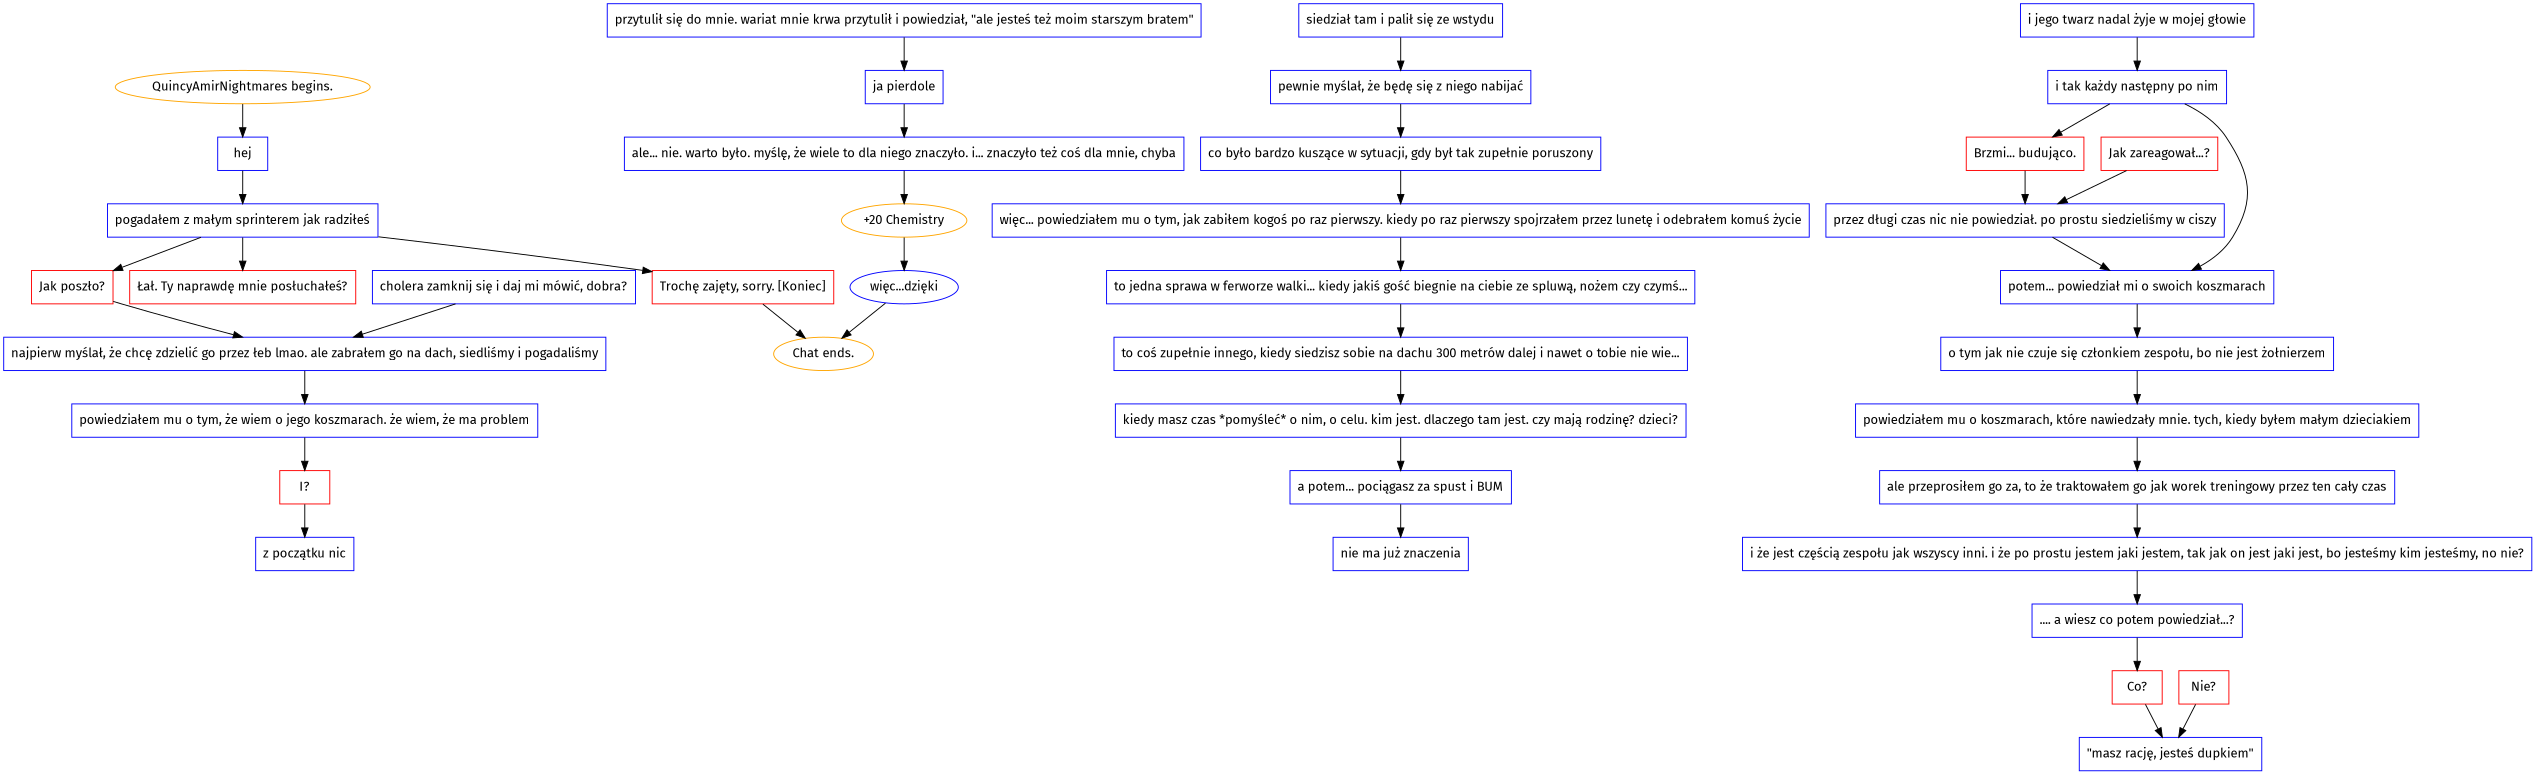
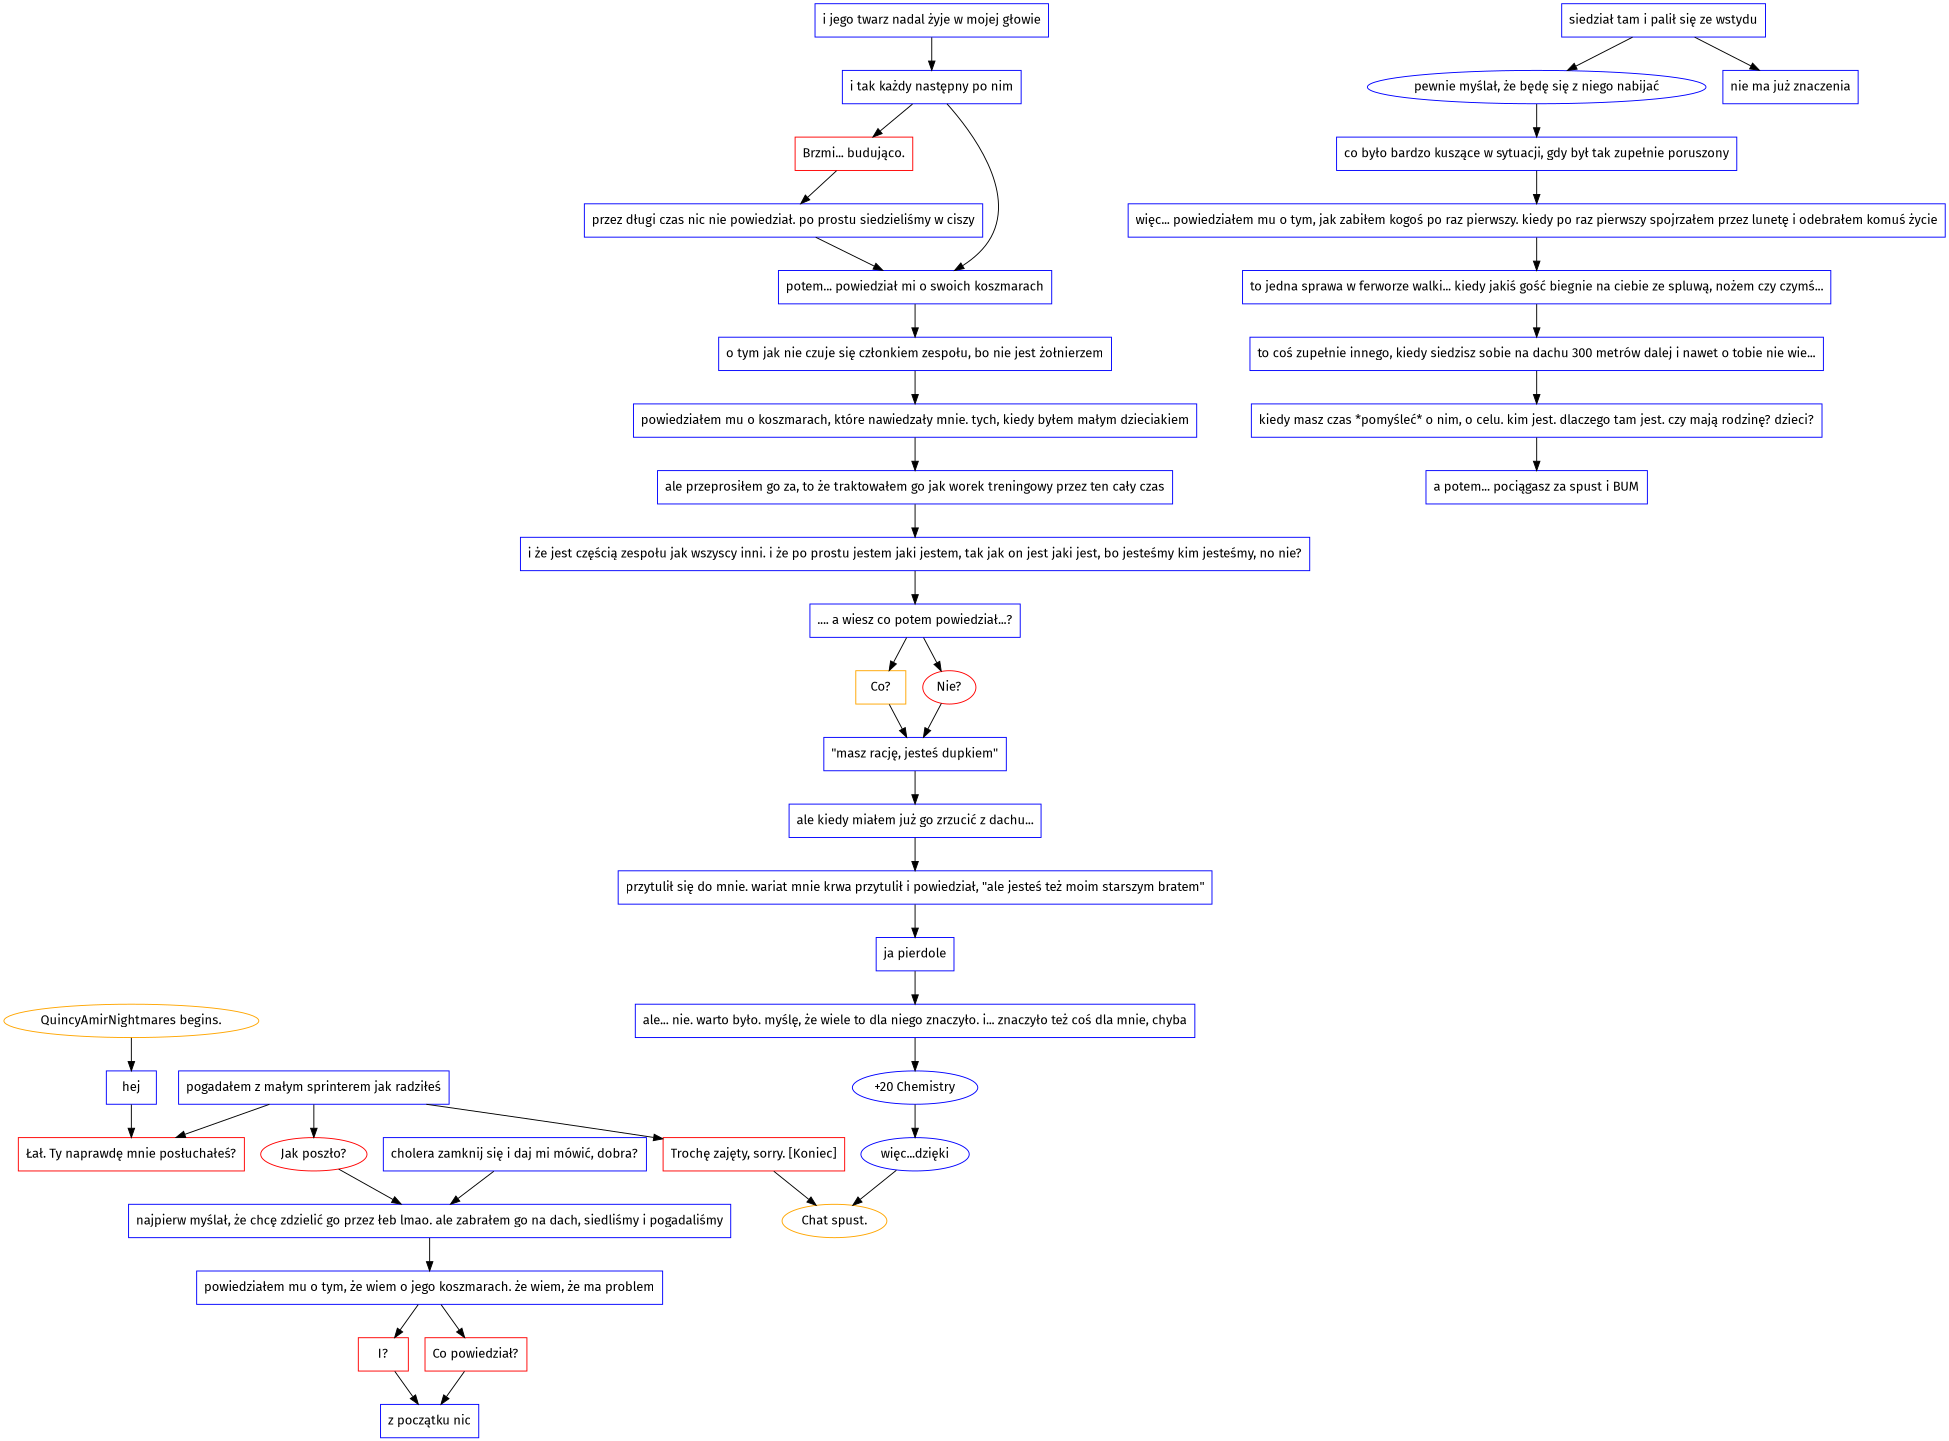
node "pewnie myślał, że będę się z niego nabijać": shape box -> ellipse
node "Jak zareagował...?": removed
edge "hej" -> "pogadałem z małym sprinterem jak radziłeś": now "hej" -> "Łał. Ty naprawdę mnie posłuchałeś?"
node "+20 Chemistry": color orange -> blue
node "Jak poszło?": shape box -> ellipse
node "Chat ends.": label "Chat ends." -> "Chat spust."
edge "a potem... pociągasz za spust i BUM" -> "nie ma już znaczenia": now "siedział tam i palił się ze wstydu" -> "nie ma już znaczenia"
edge ".... a wiesz co potem powiedział...?" -> "Nie?": added
node "Co?": color red -> orange
node "Nie?": shape box -> ellipse
node "ale kiedy miałem już go zrzucić z dachu...": added
node "Co powiedział?": added
